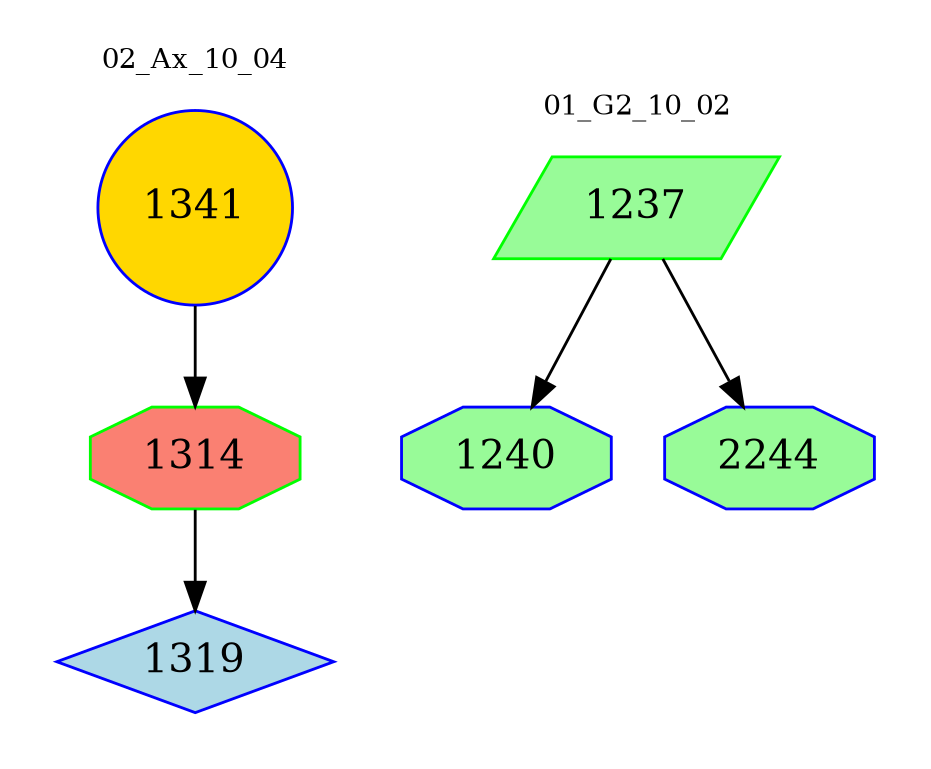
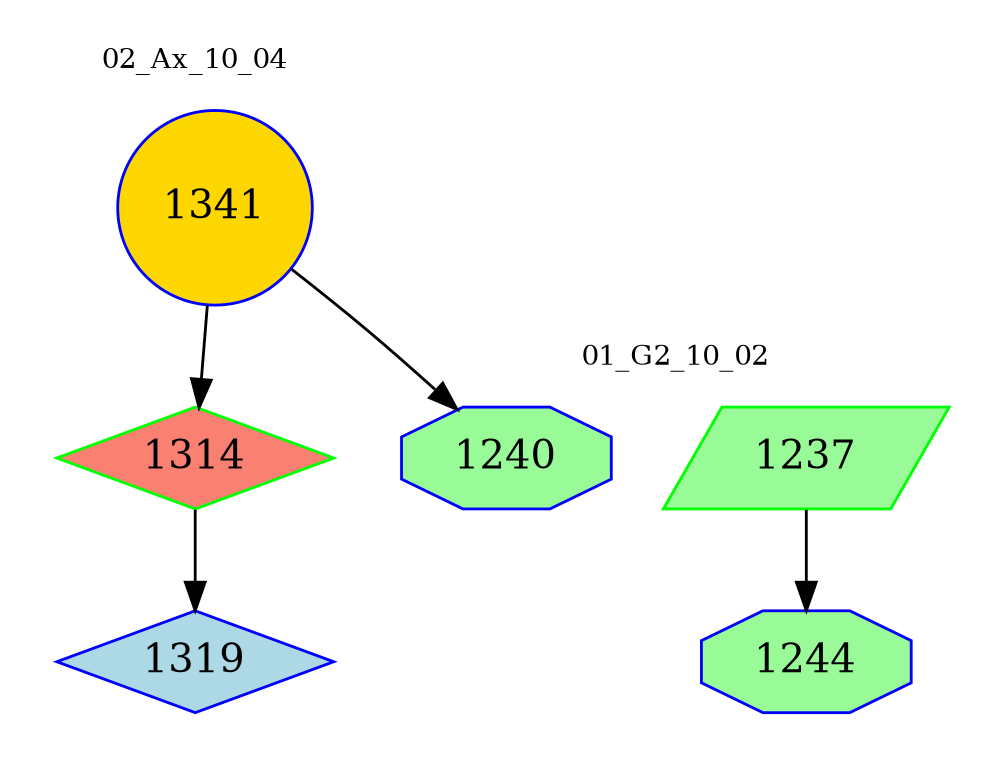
edge "1237" -> "1240": now "1341" -> "1240"
node "1314": shape octagon -> diamond
node "2244": label "2244" -> "1244"
